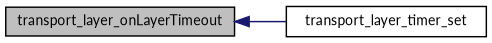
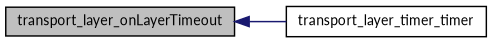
node "transport_layer_timer_set": label "transport_layer_timer_set" -> "transport_layer_timer_timer"
